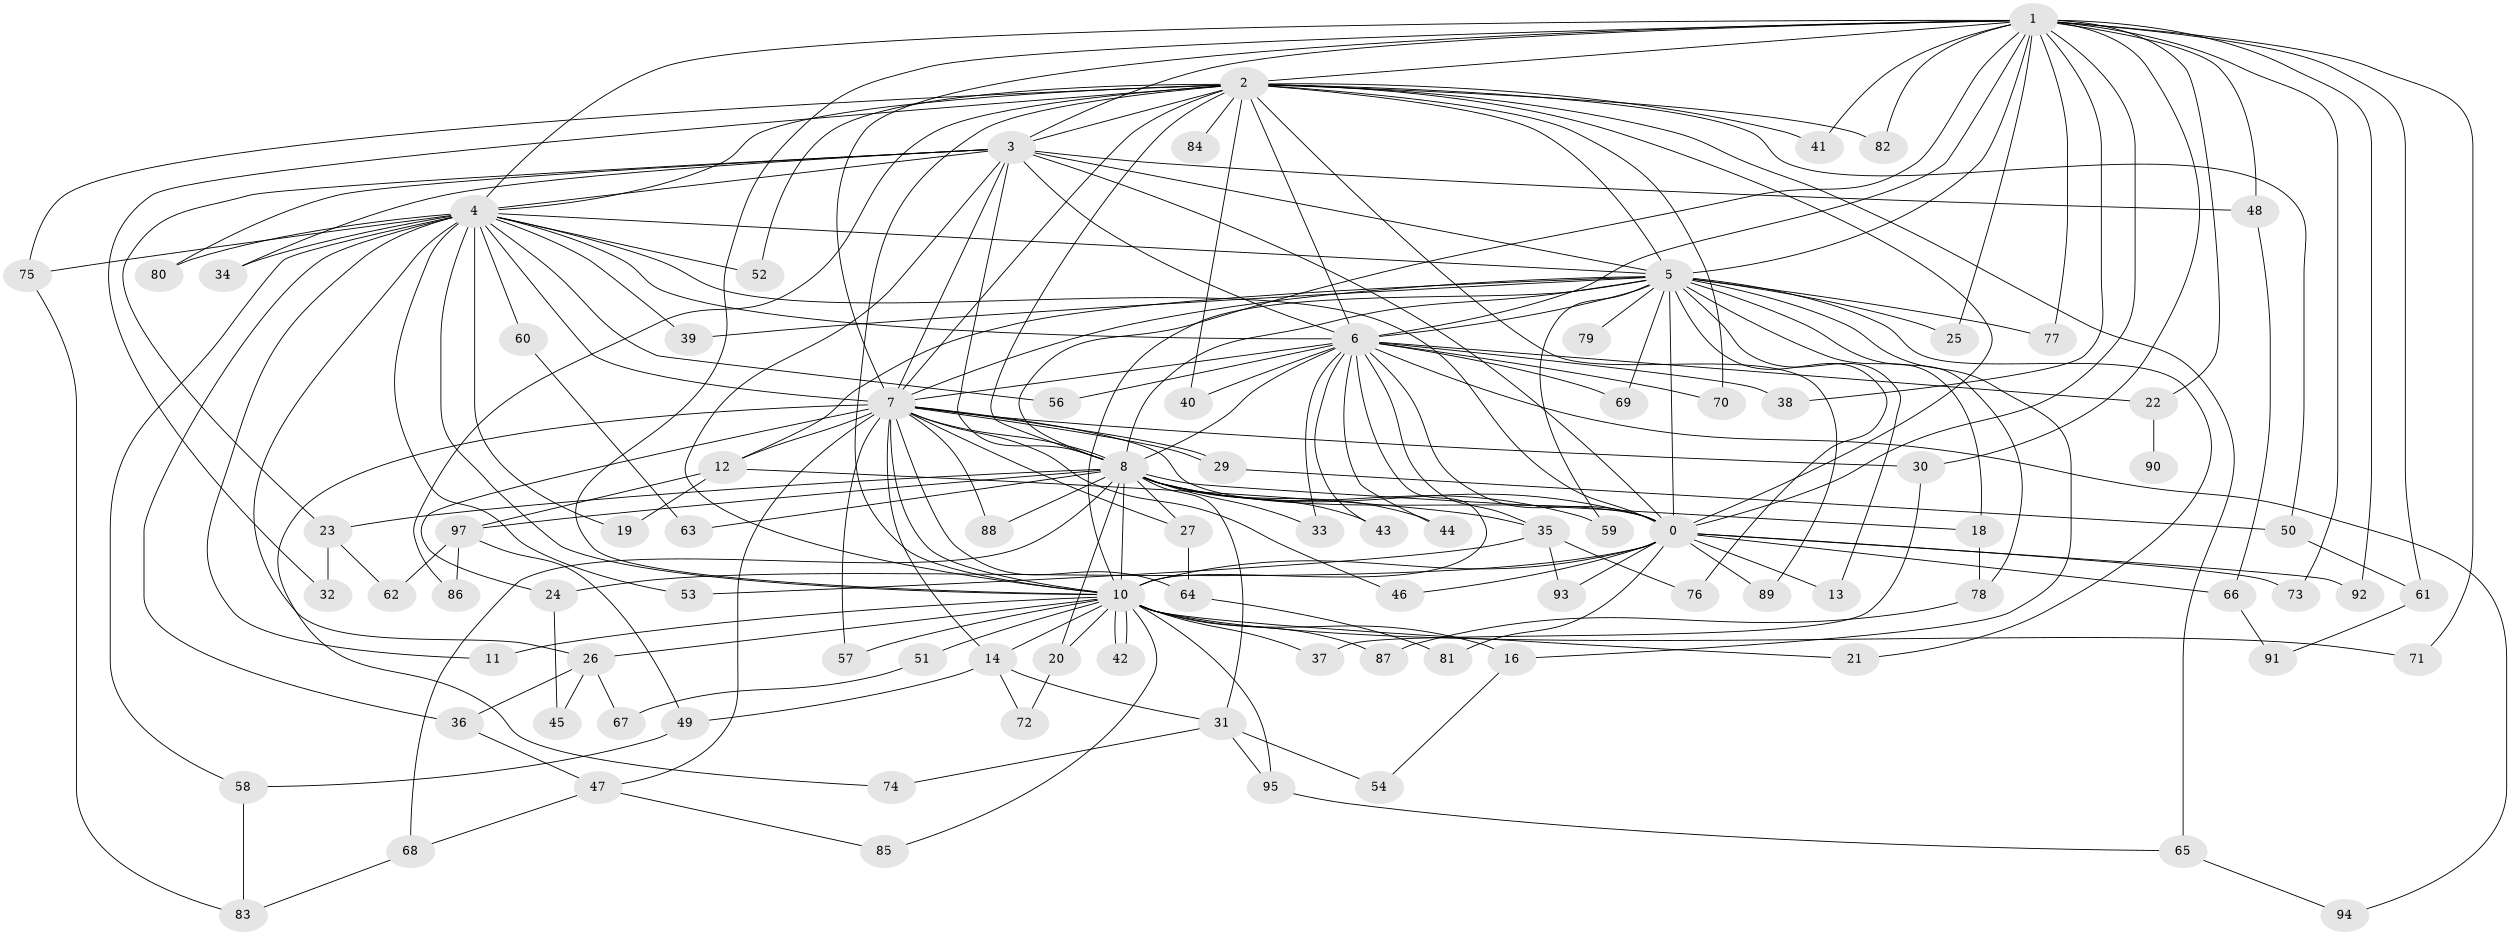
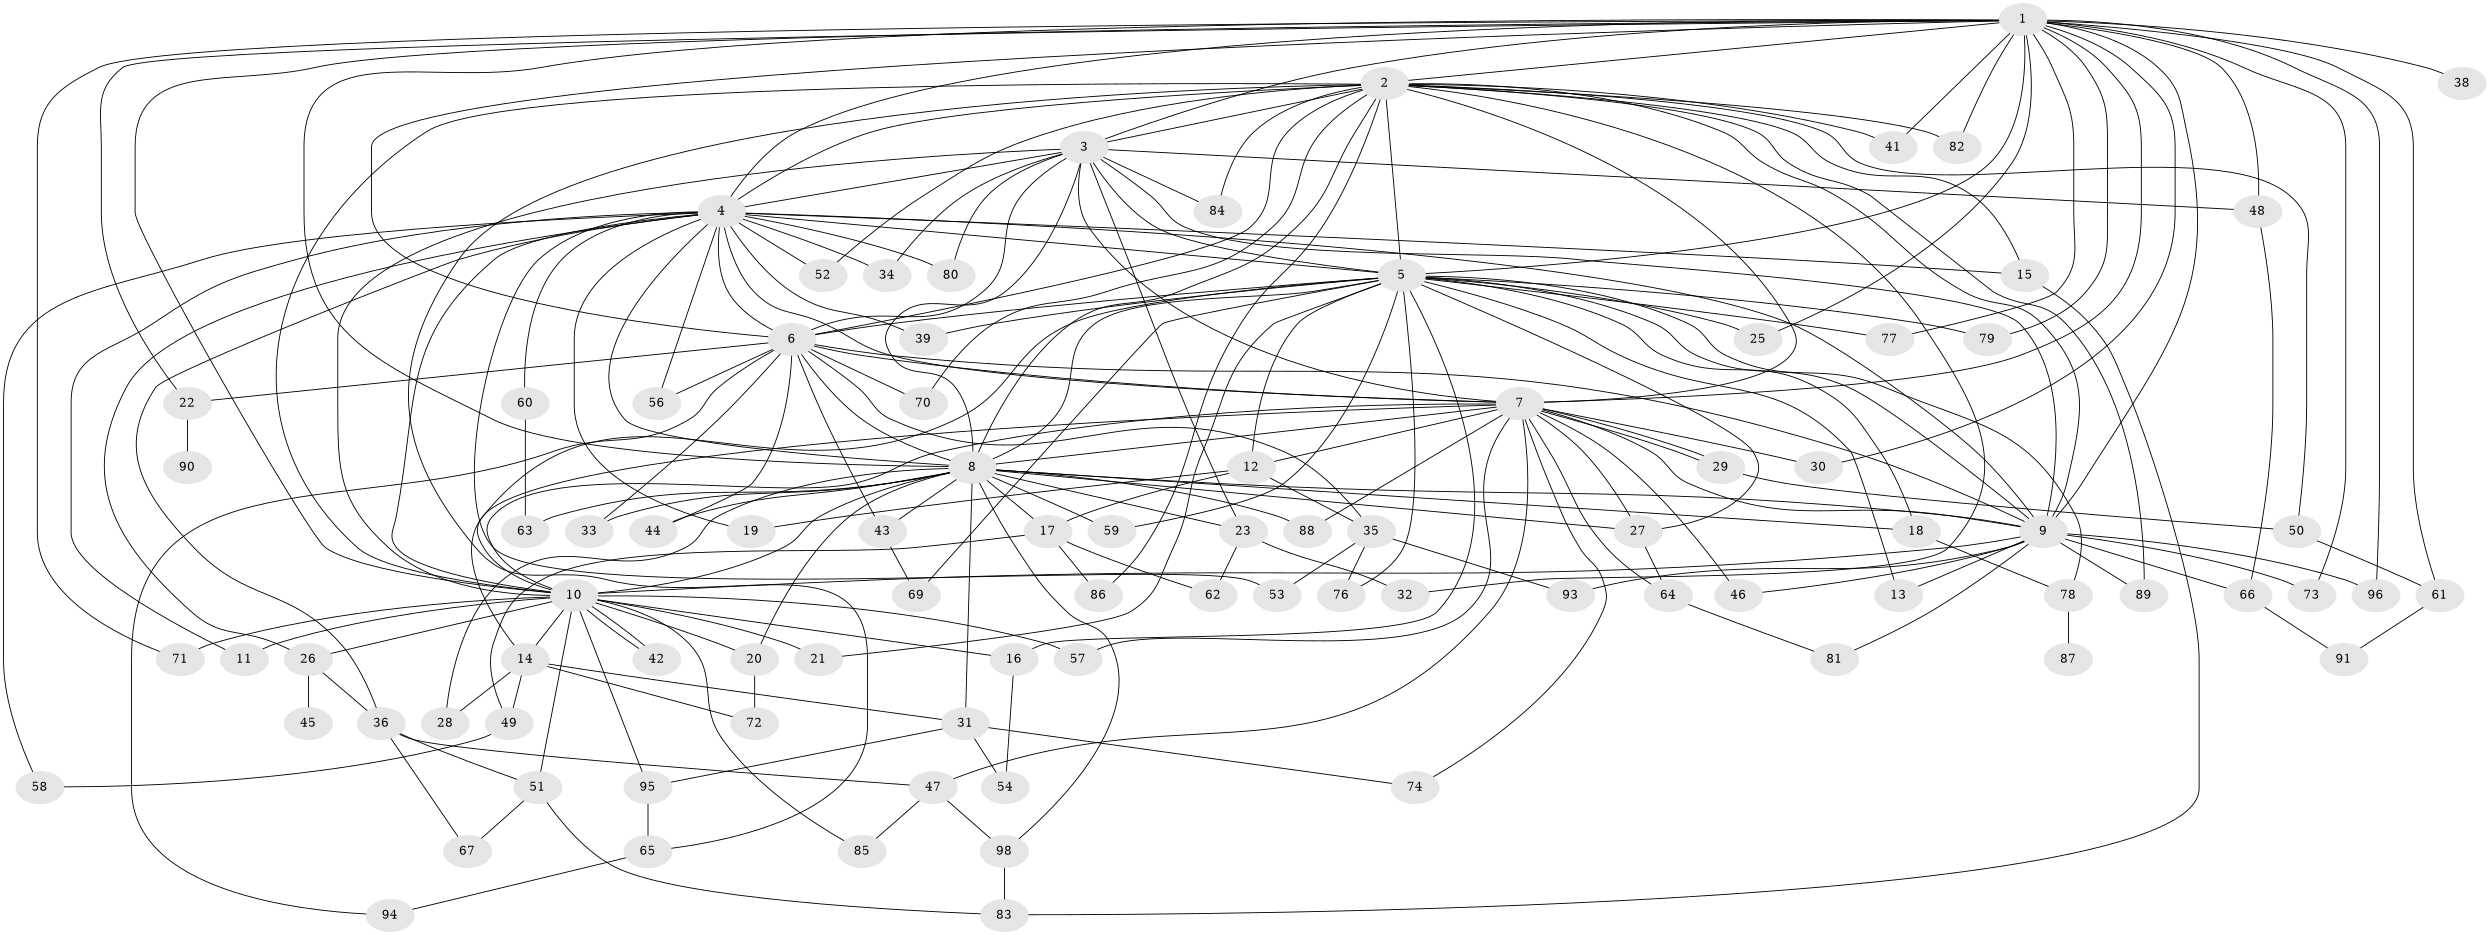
edge "3" -- "84": added
edge "1" -- "79": added
node "75": label "75" -> "15"
edge "5" -- "7": now "5" -- "27"
edge "6" -- "69": now "43" -- "69"
edge "6" -- "38": removed
node "40": removed
edge "4" -- "8": added
node "97": label "97" -> "17"
node "0": label "0" -> "9"
edge "6" -- "10": removed
node "24": removed
node "92": label "92" -> "96"
edge "10" -- "87": removed
node "37": removed
edge "26" -- "67": now "36" -- "67"
node "28": added
edge "36" -- "51": added
edge "58" -- "83": now "51" -- "83"
node "68": label "68" -> "98"
